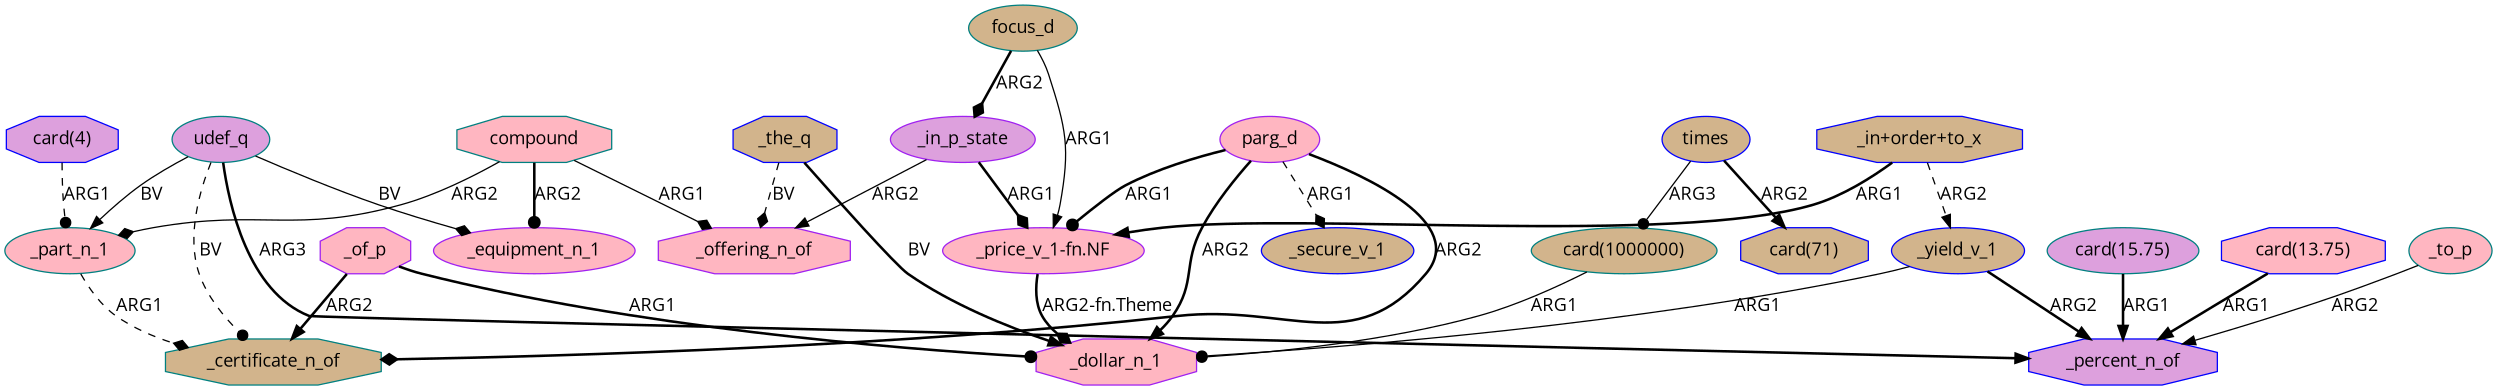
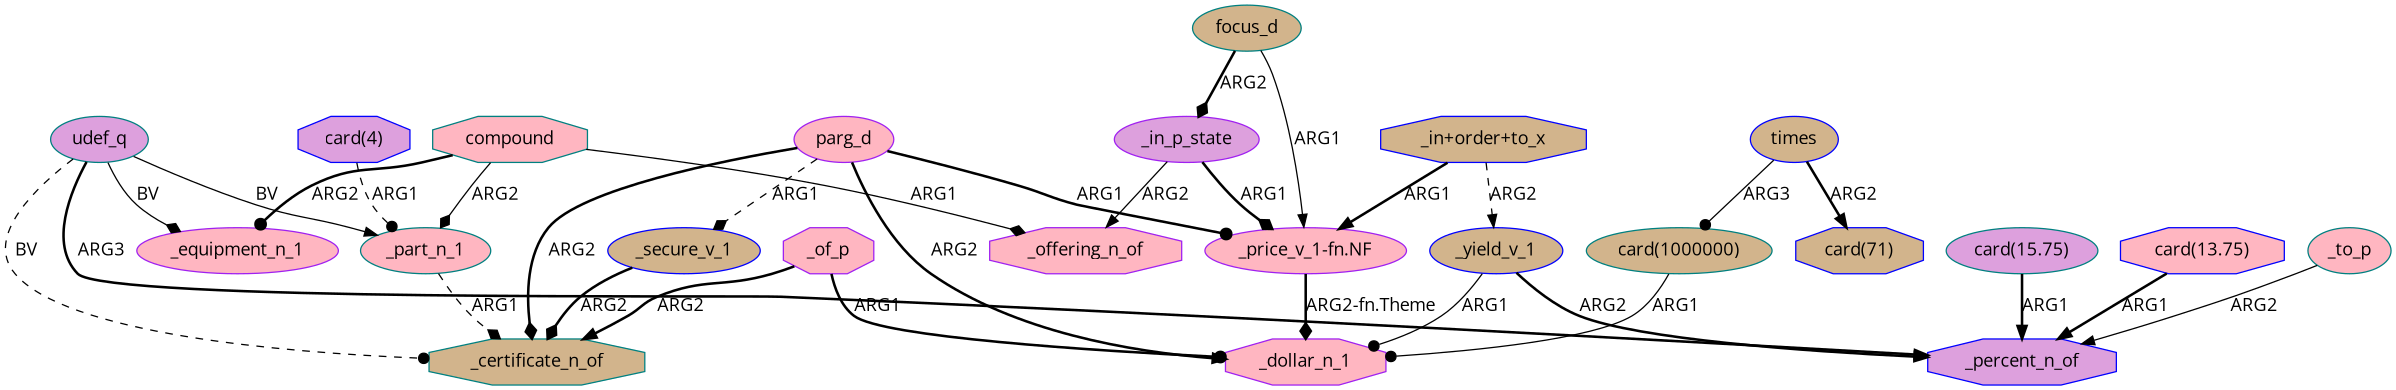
node "_the_q": removed
edge "_secure_v_1" -> "_certificate_n_of": added, label "ARG2"
